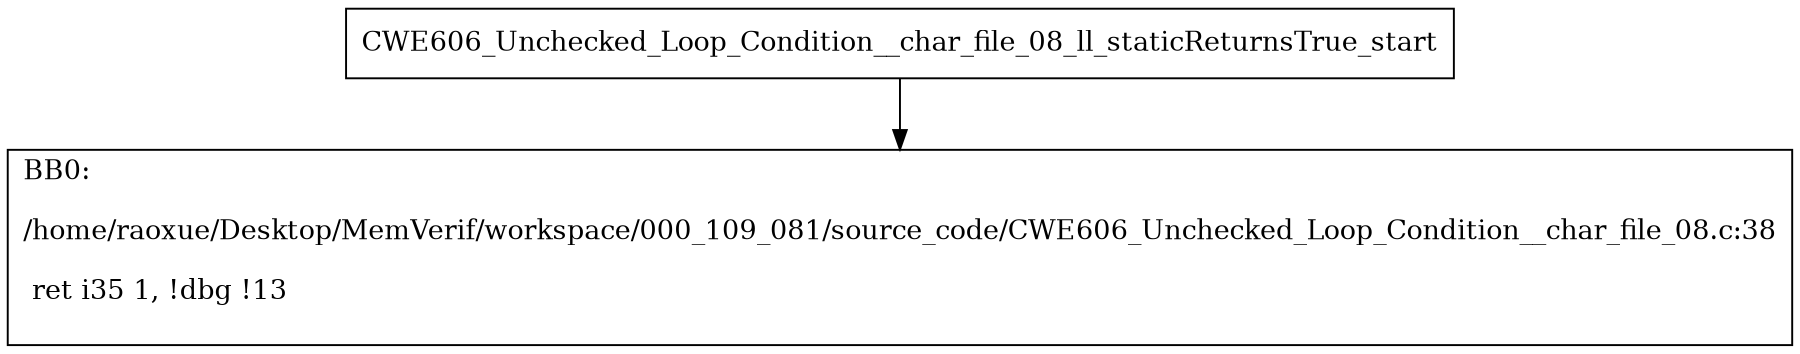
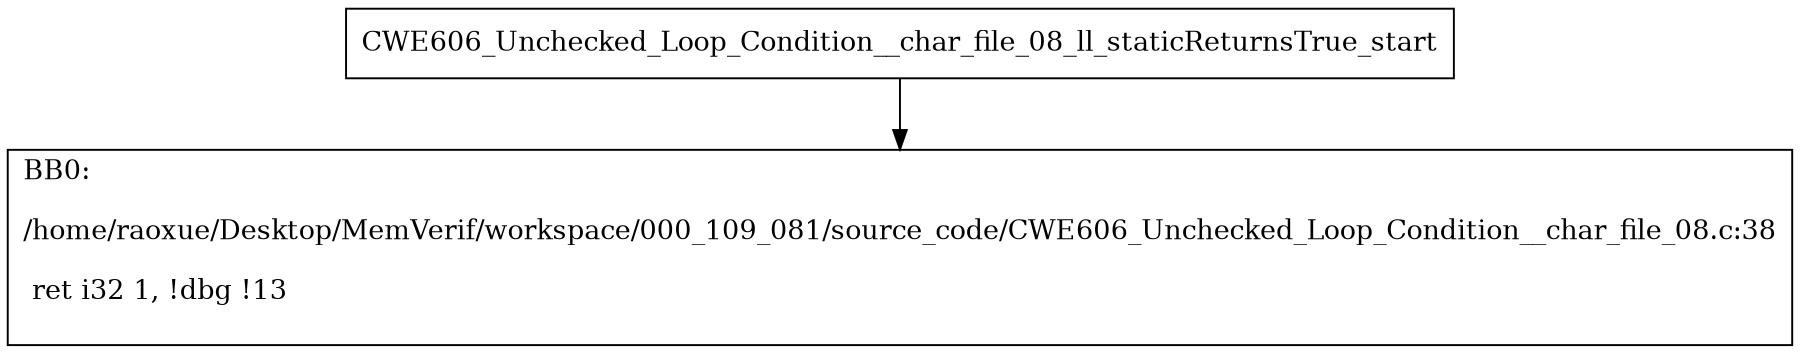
node "BB0:": text "ret i35 1, !dbg !13" -> "ret i32 1, !dbg !13"
